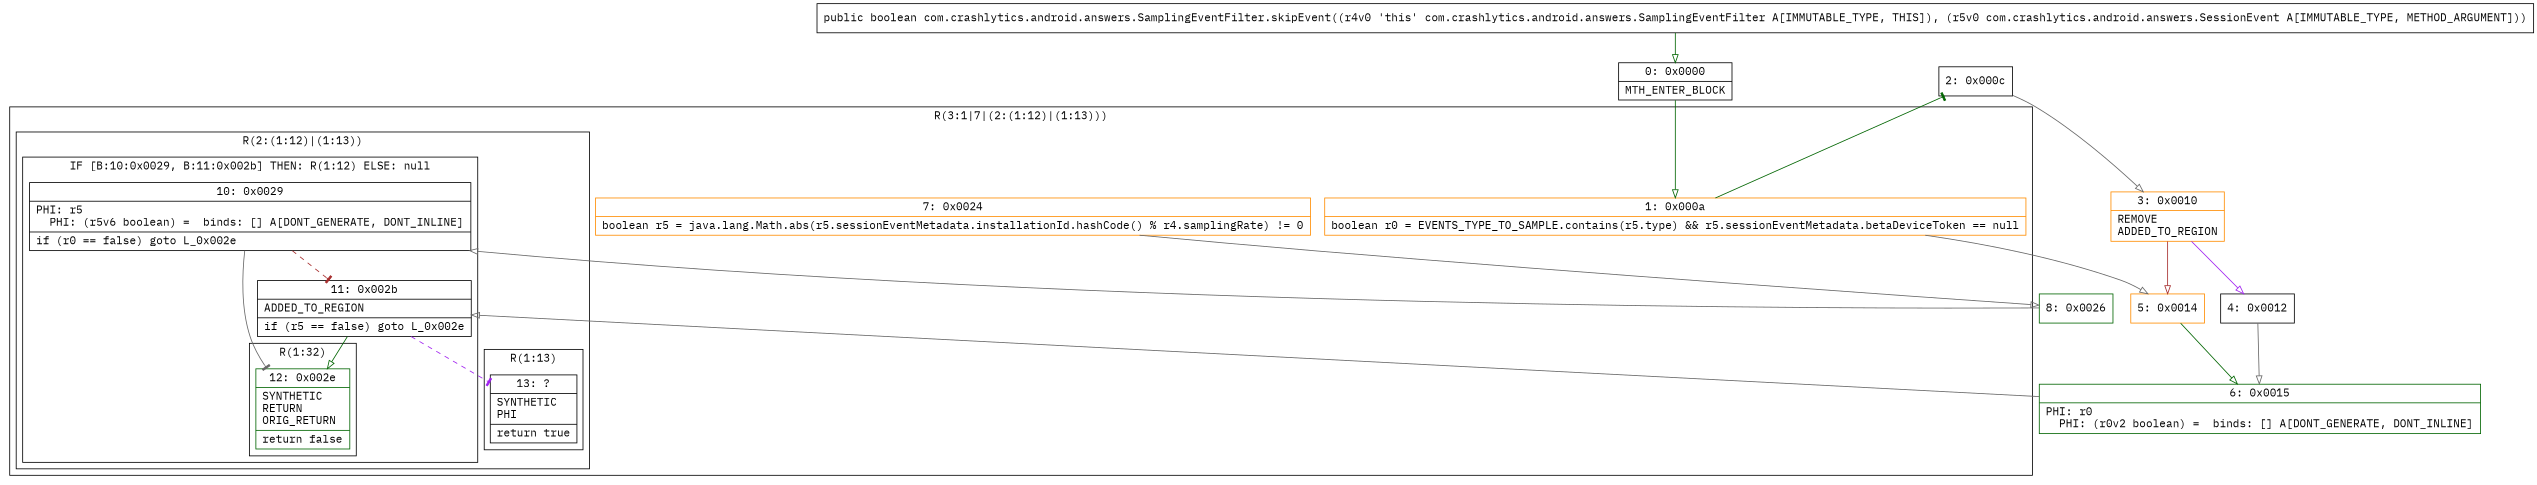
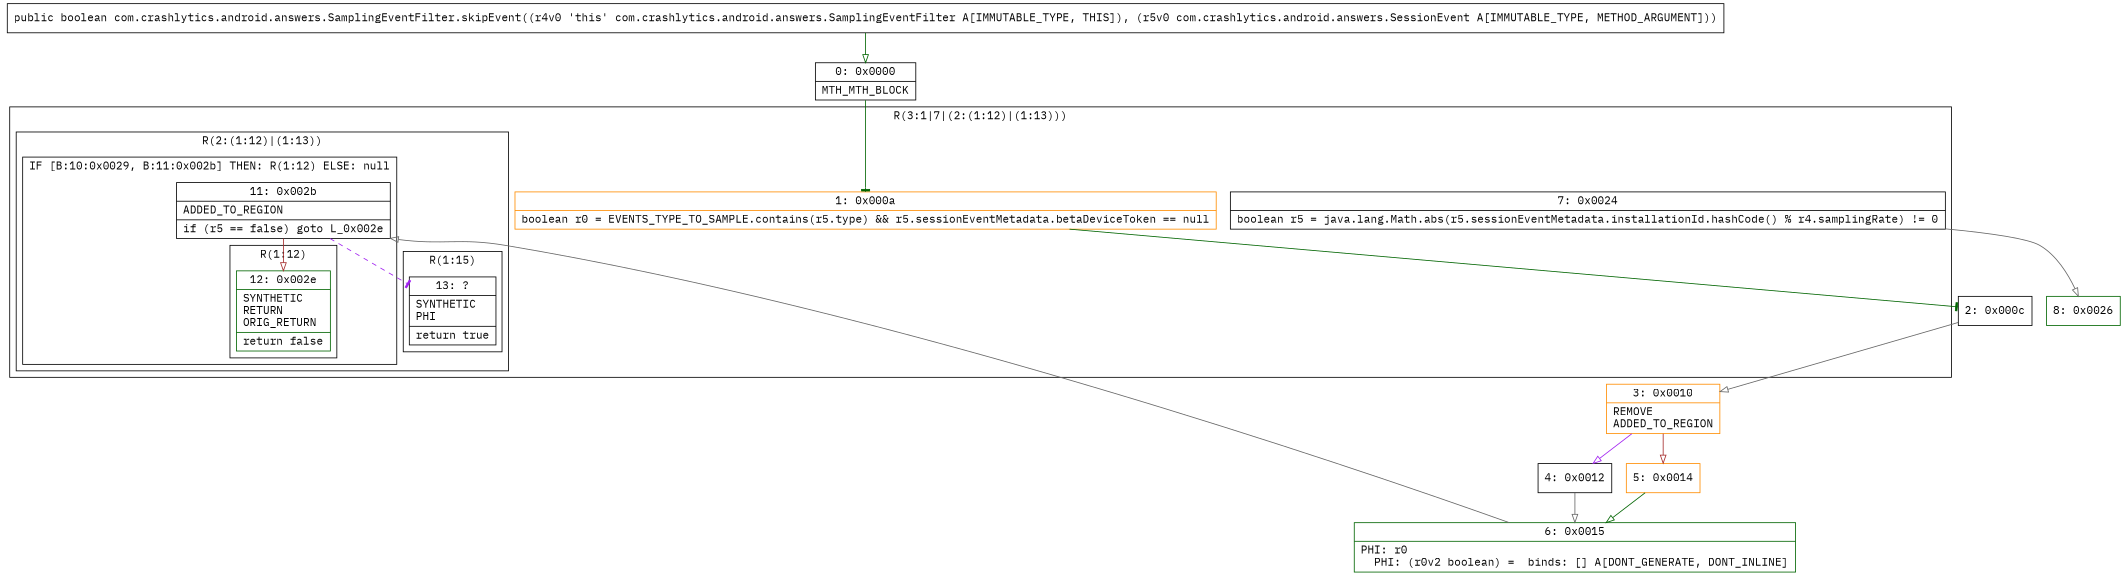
node "0: 0x0000": text "MTH_ENTER_BLOCK" -> "MTH_MTH_BLOCK"
edge "0: 0x0000" -> "1: 0x000a": arrowhead onormal -> tee
node "10: 0x0029": removed
node "7: 0x0024": color darkorange -> black
edge "1: 0x000a" -> "5: 0x0014": removed
edge "11: 0x002b" -> "12: 0x002e": color darkgreen -> brown
cluster "R(1:32)": label "R(1:32)" -> "R(1:12)"
cluster "R(1:13)": label "R(1:13)" -> "R(1:15)"
